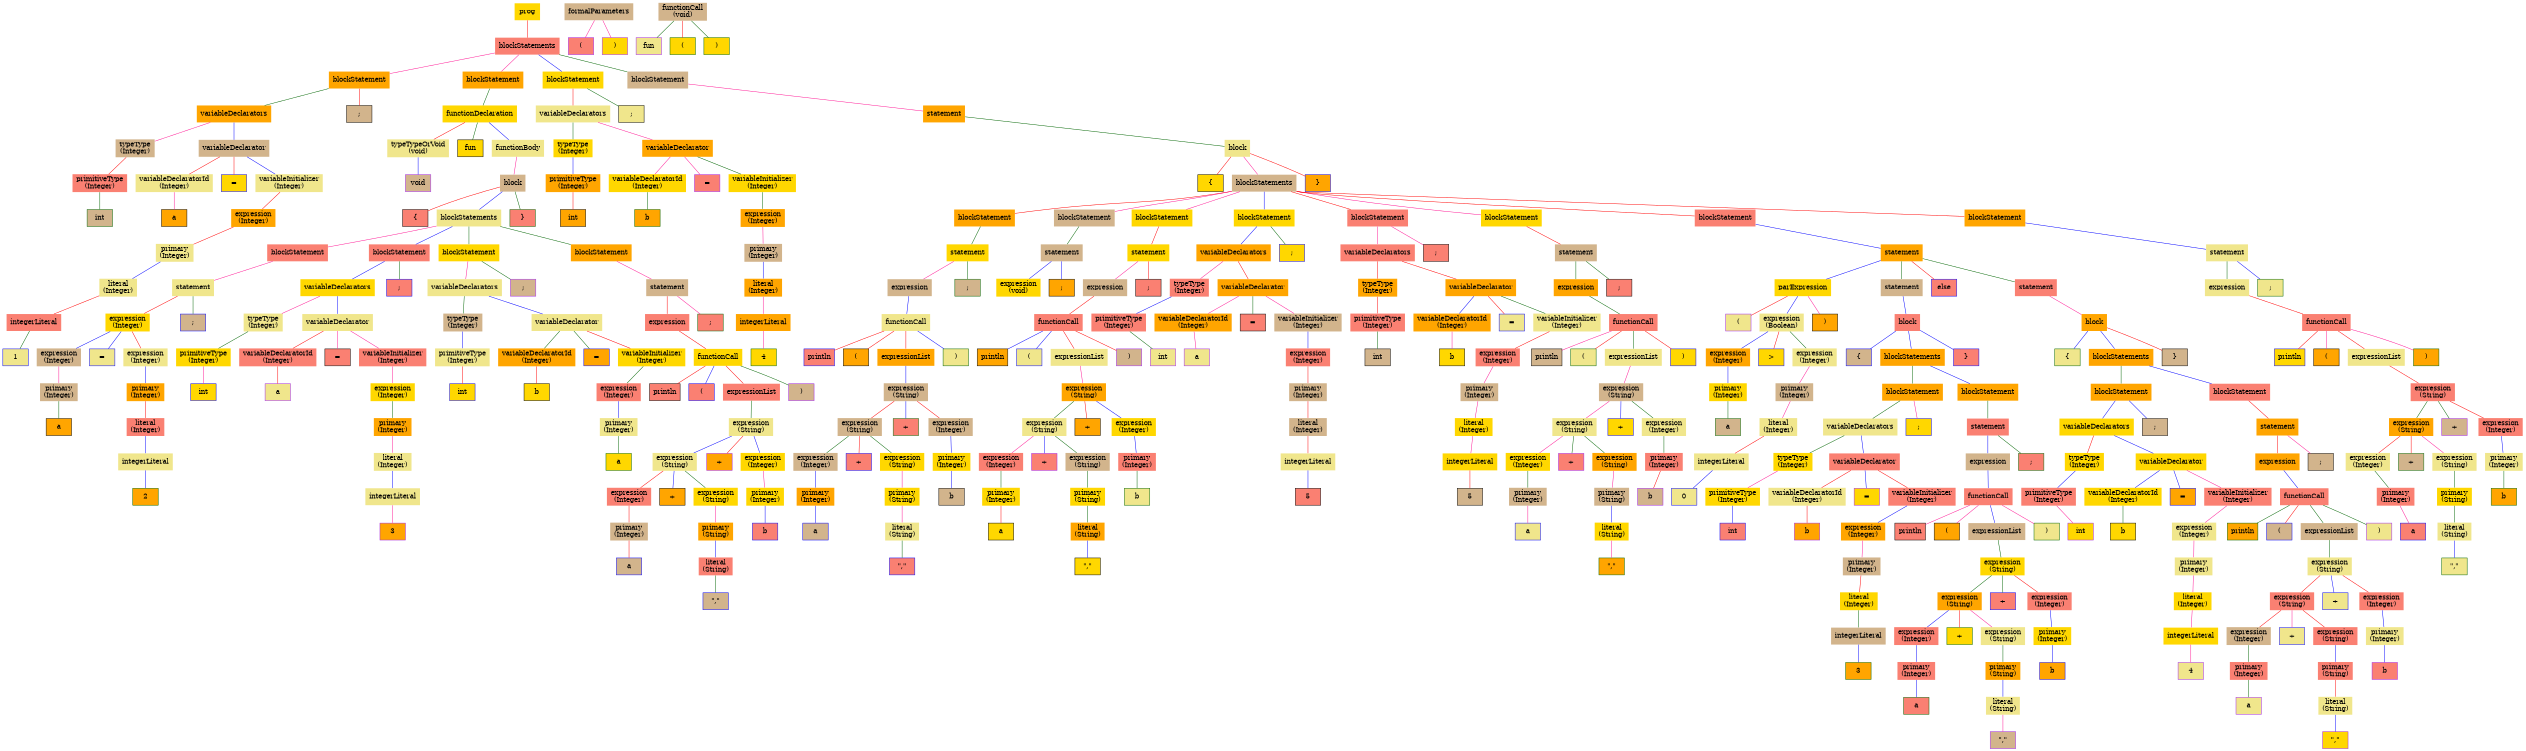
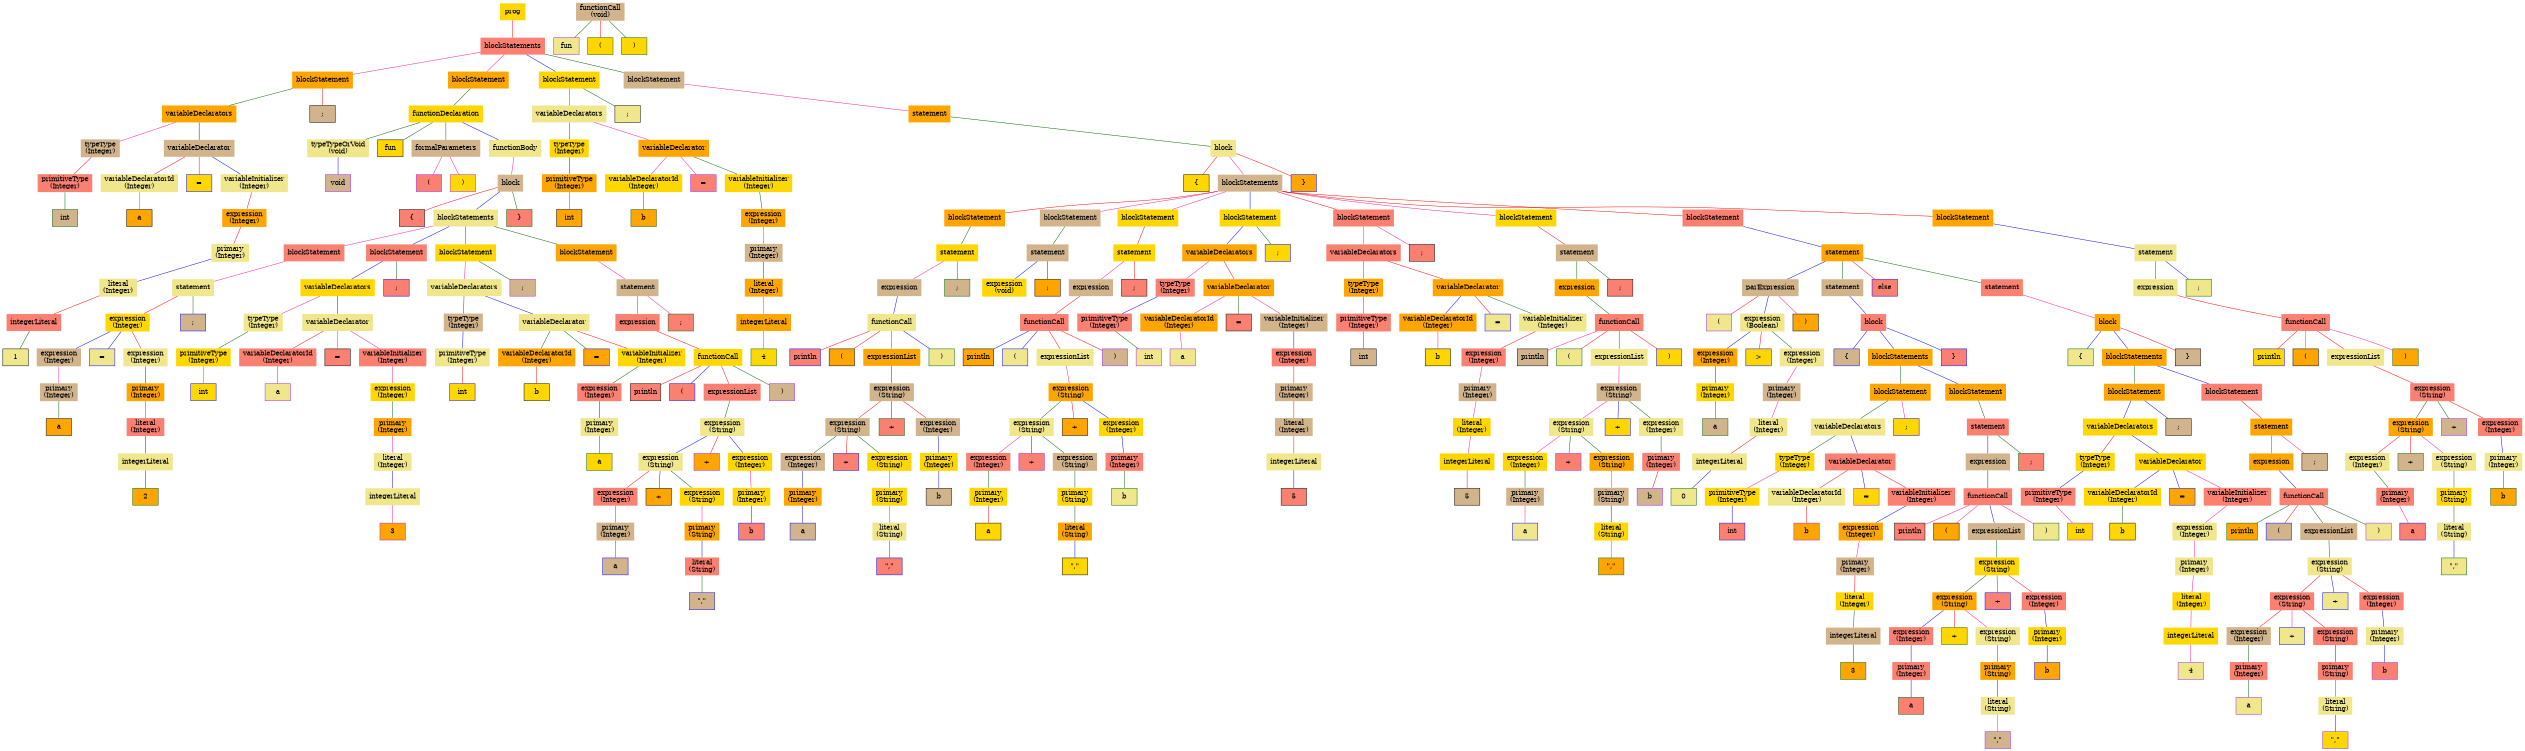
edge "functionDeclaration" -- "formalParameters": added
edge "functionDeclaration" -- "typeTypeOrVoid (void)": color red -> darkgreen
node "parExpression": fillcolor gold -> tan
node "1": color blue -> black
node "0": color blue -> darkgreen
